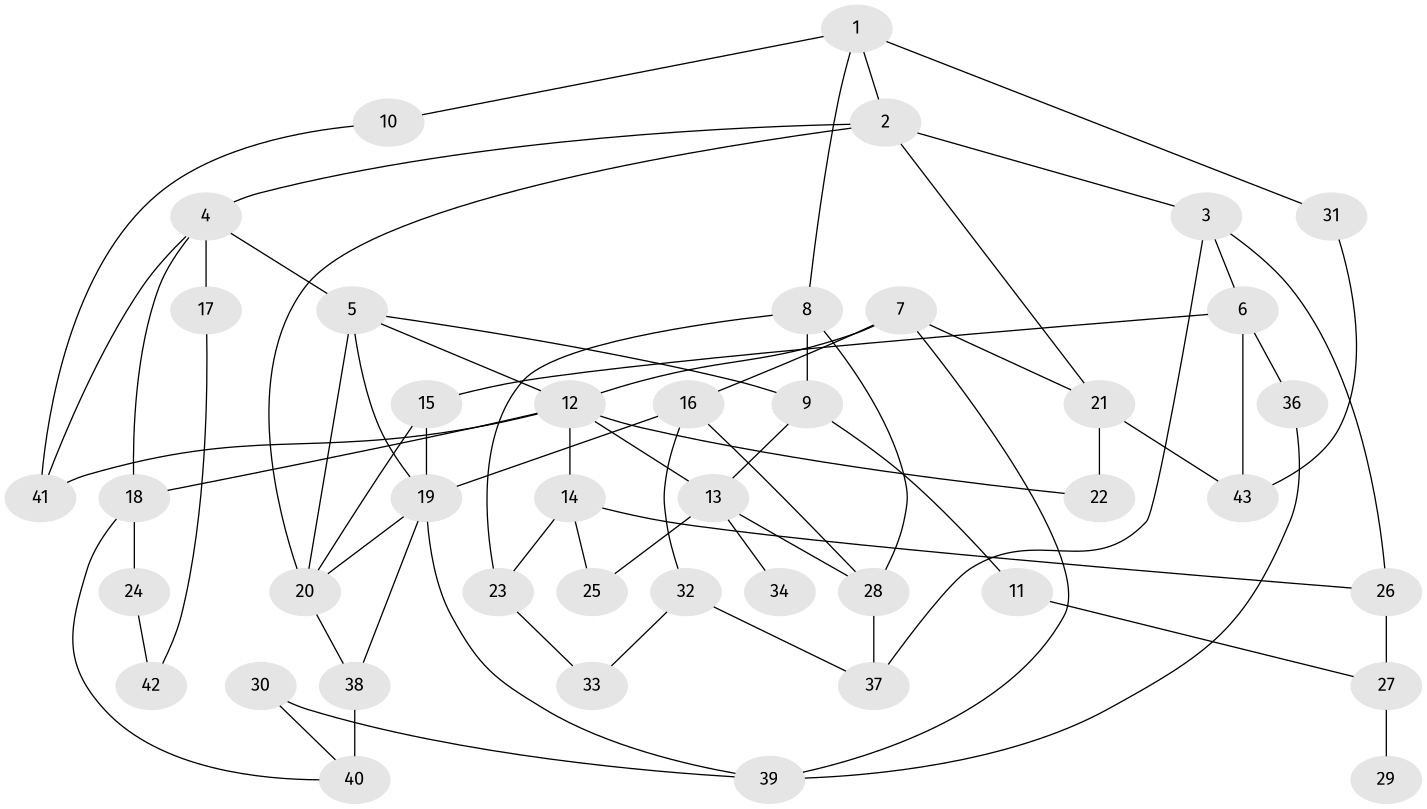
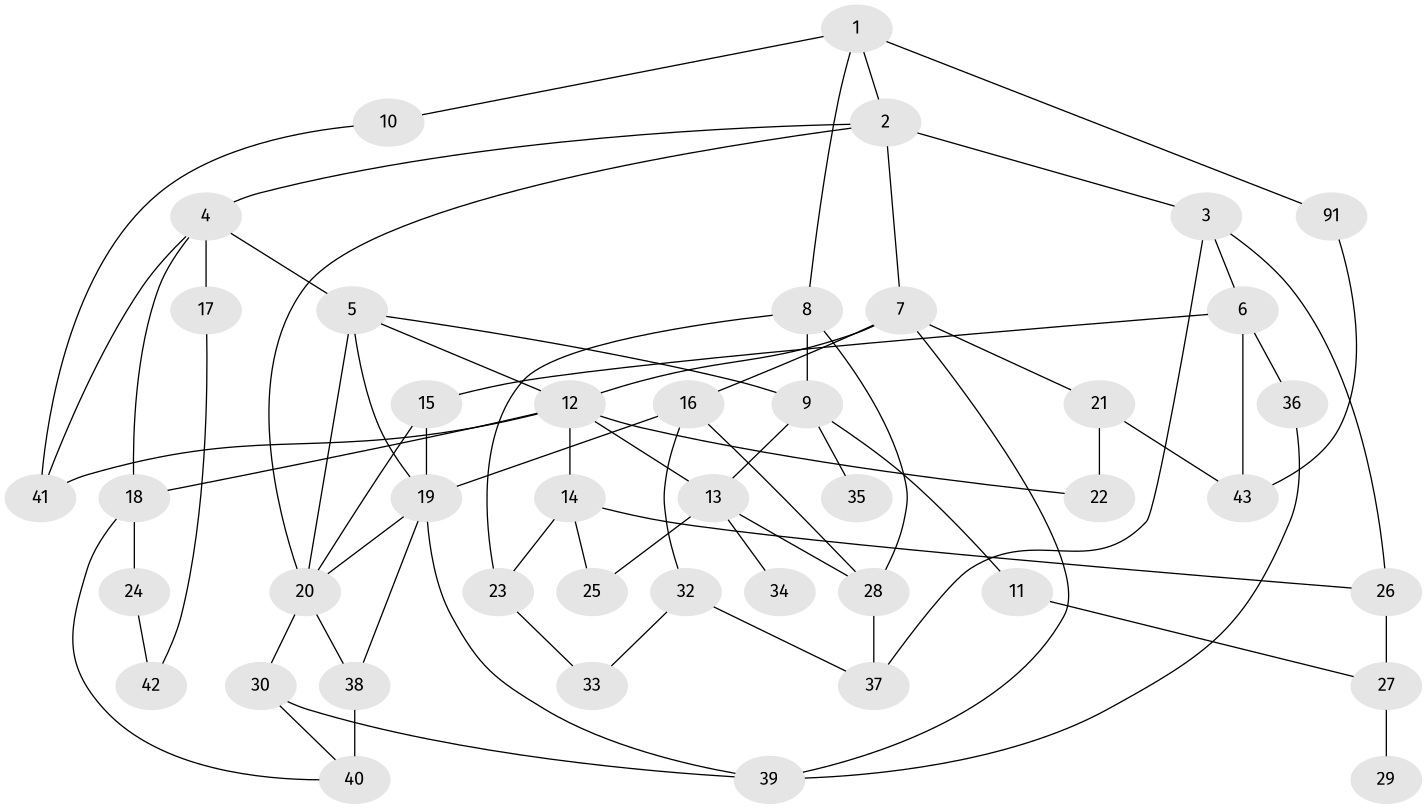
node "31": label "31" -> "91"
edge "2" -- "21": now "2" -- "7"
node "35": added
edge "20" -- "30": added
